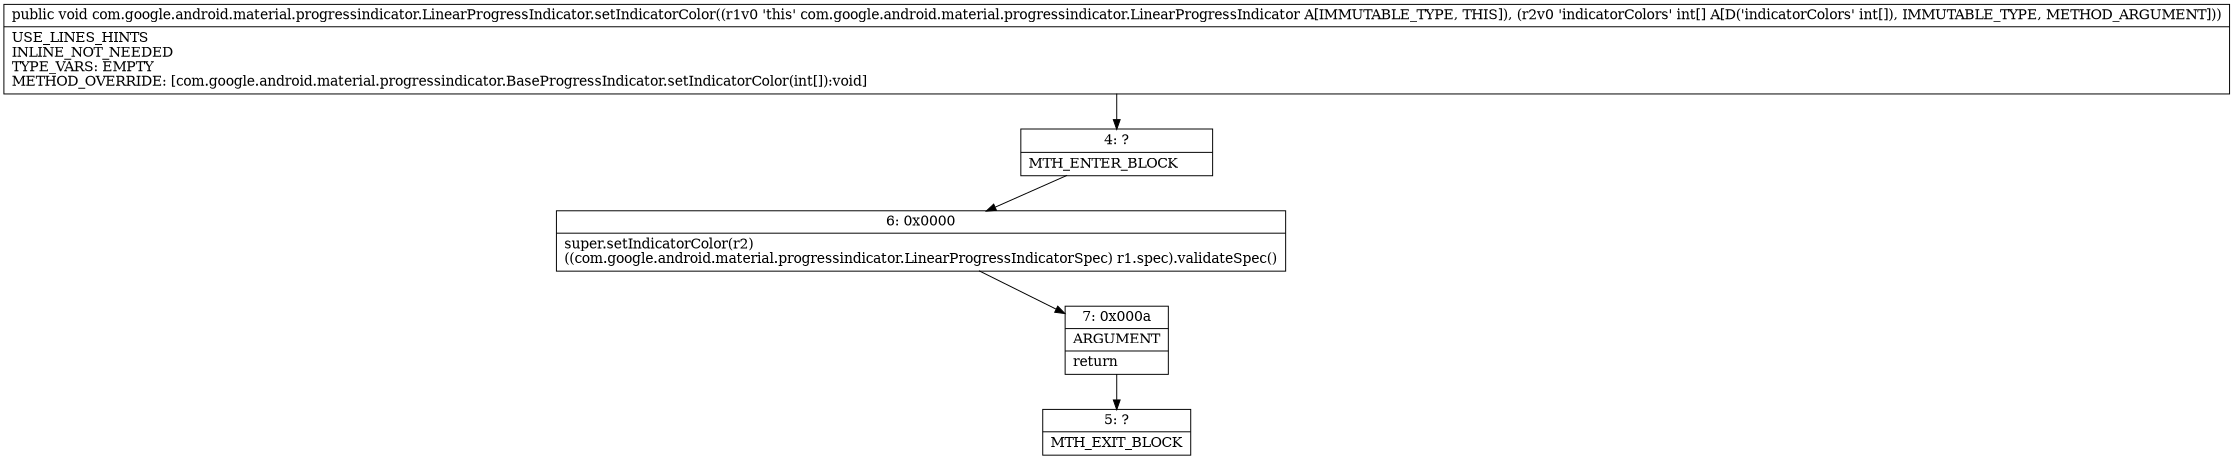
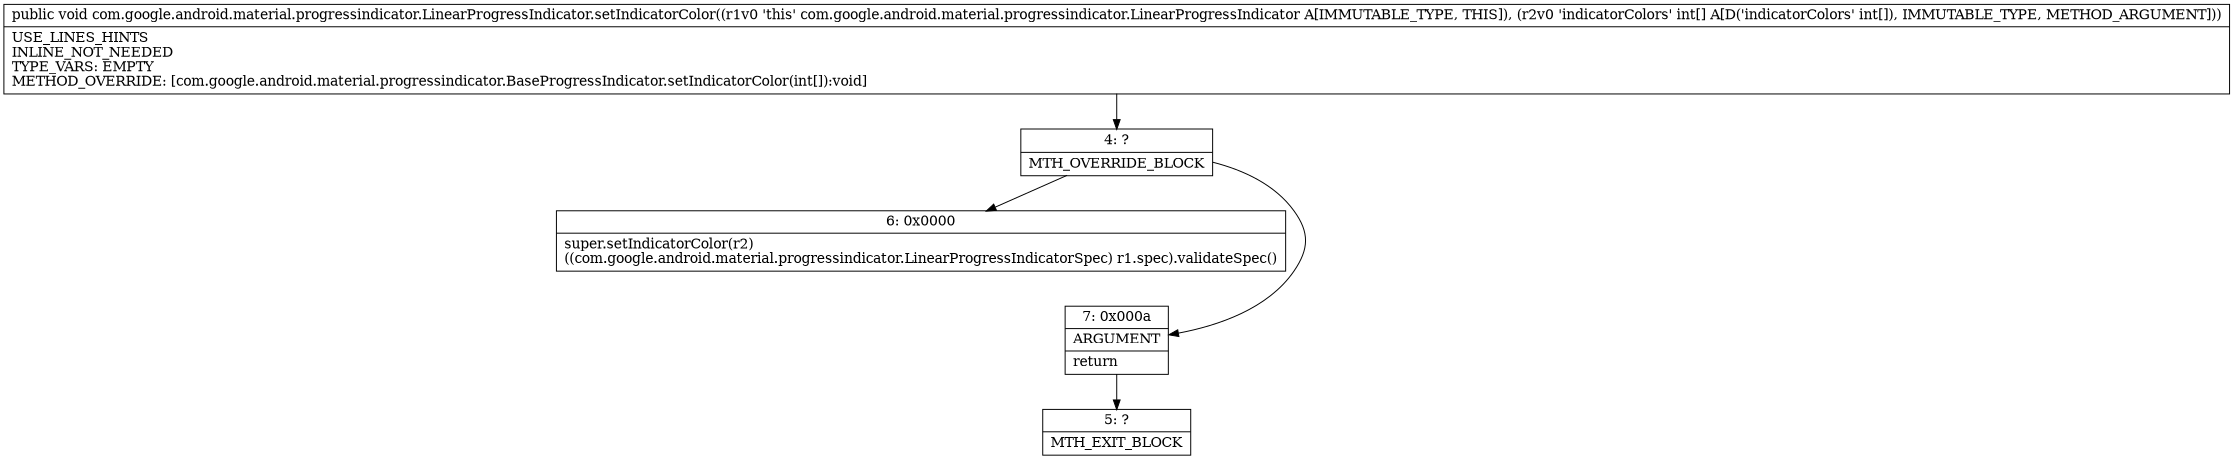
node "4: ?": text "MTH_ENTER_BLOCK" -> "MTH_OVERRIDE_BLOCK"
edge "6: 0x0000" -> "7: 0x000a": now "4: ?" -> "7: 0x000a"
